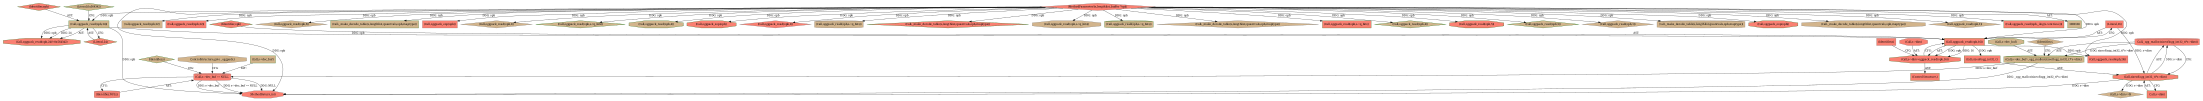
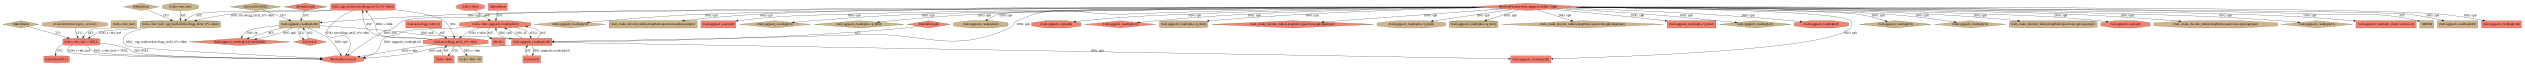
node "(MethodParameterIn,lengthlist_buffer *opb)": label "(MethodParameterIn,lengthlist_buffer *opb)" -> "(MethodParameterIn,oggpack_buffer *opb)"
edge "(Call,s->dim=oggpack_read(opb,16))" -> "(MethodReturn,int)": added, label "DDG: oggpack_read(opb,16)"
edge "(Call,oggpack_read(opb,16))" -> "(Literal,16)": label "CFG: " -> "DDG: oggpack_read(opb,16)"
edge "(Call,_ogg_malloc(sizeof(ogg_int32_t)*s->dim))" -> "(MethodReturn,int)": added, label "DDG: sizeof(ogg_int32_t)*s->dim"
node "(Call,oggpack_read(opb,24)!=0x564342)": shape octagon -> diamond
edge "(Literal,16)" -> "(Call,sizeof(ogg_int32_t)*s->dim)": now "(Call,s->dim=oggpack_read(opb,16))" -> "(Call,sizeof(ogg_int32_t)*s->dim)"
edge "(Call,oggpack_read(opb,16))" -> "(Call,sizeof(ogg_int32_t))": now "(Call,oggpack_read(opb,16))" -> "(MethodReturn,int)"
edge "(Call,s->dim=oggpack_read(opb,16))" -> "(Call,oggpack_read(opb,16))": label "CFG: " -> "NULL: "
node "(ControlStructure,goto _oggpack;)": label "(ControlStructure,goto _oggpack;)" -> "(ControlStructure,goto _errout;)"
node "(ControlStructure,)": label "(ControlStructure,)" -> "(Block,)"
edge "(Identifier,NULL)" -> "(Call,s->dec_buf == NULL)": removed, label "AST:"
node "(Call,s->dim<=0)": shape diamond -> cylinder
